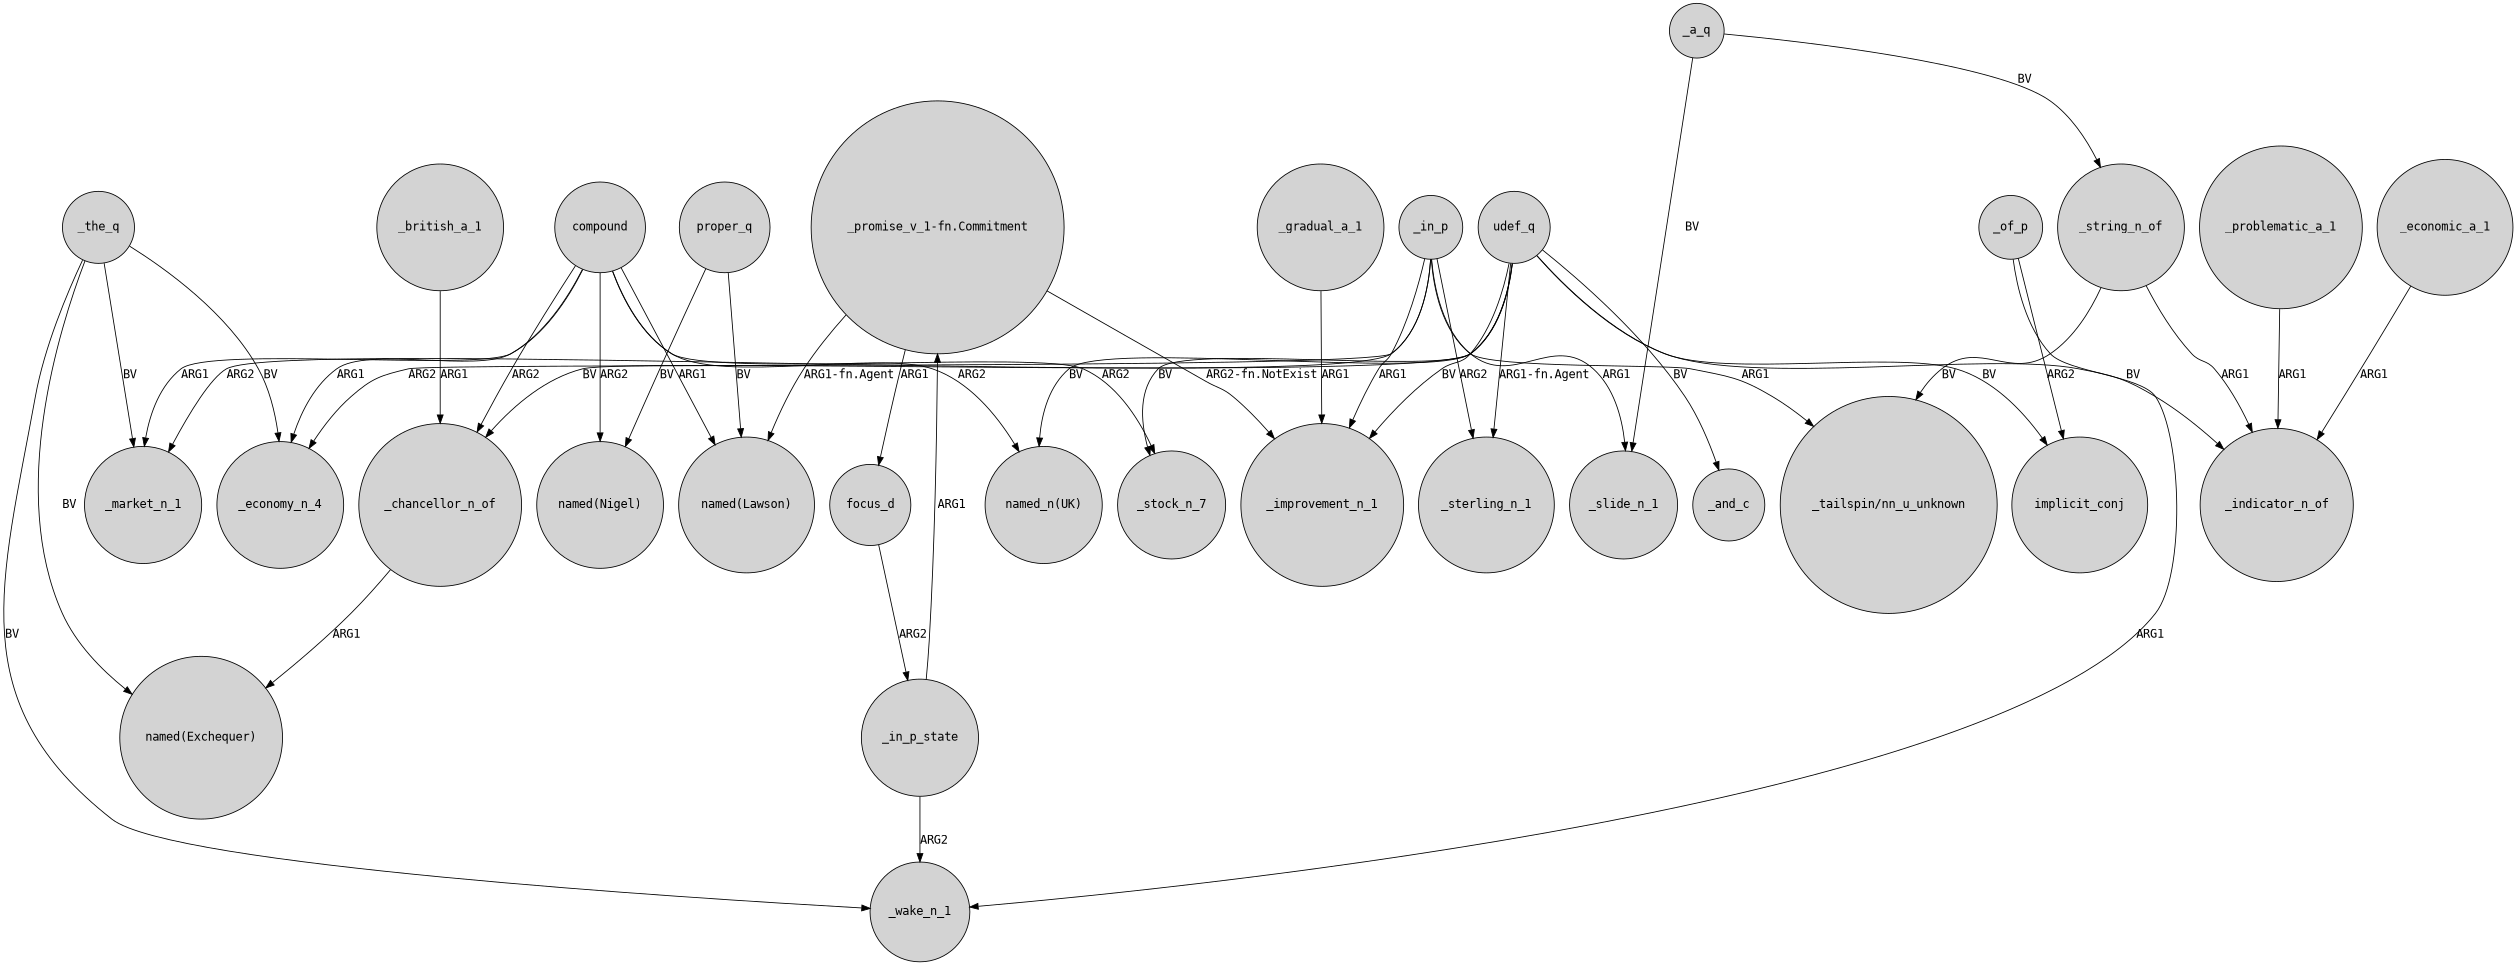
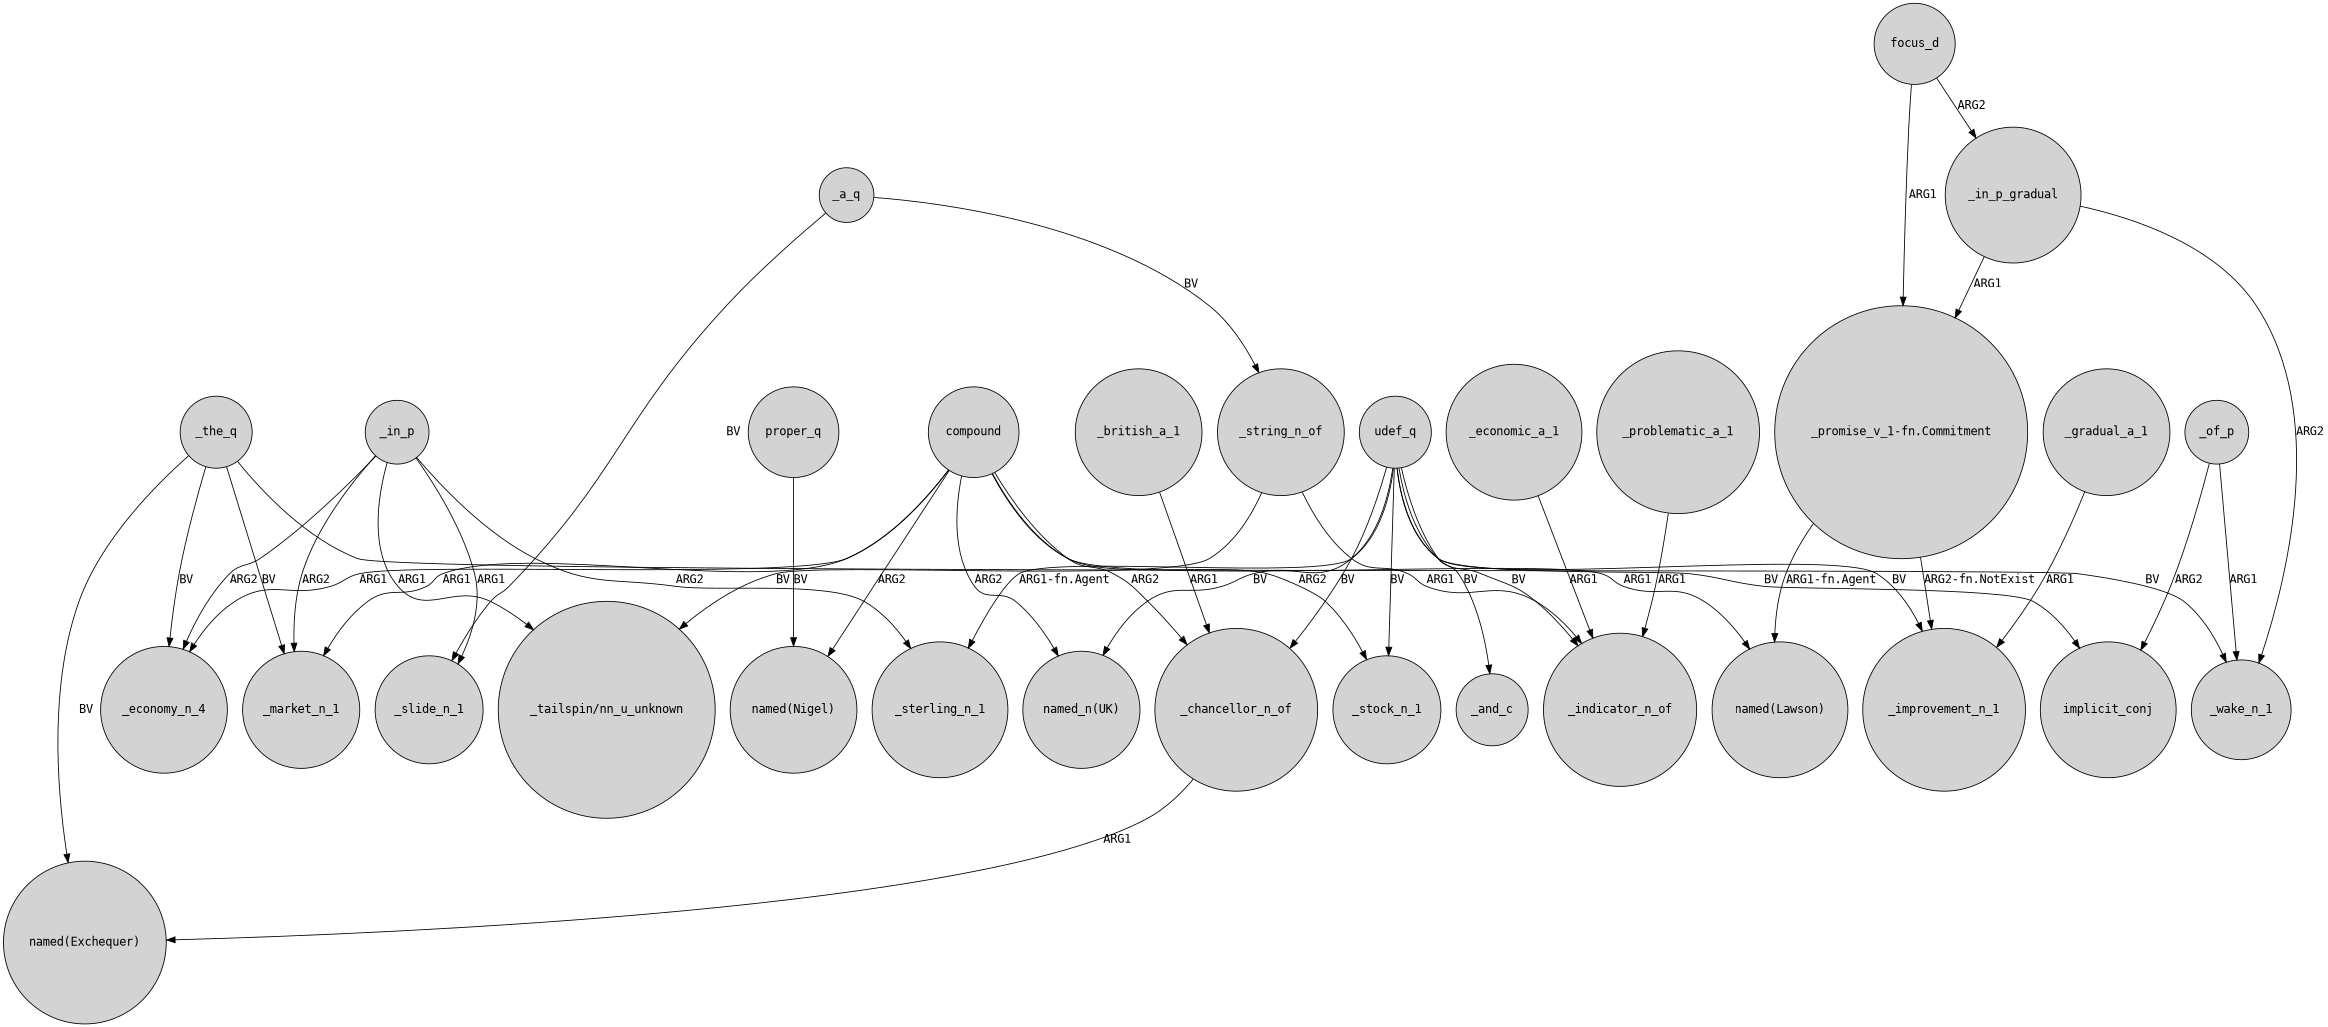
edge "_in_p" -> "_improvement_n_1": removed, label "ARG1"
edge "proper_q" -> "named(Lawson)": removed, label "BV"
edge "_promise_v_1-fn.Commitment" -> "focus_d": reversed
node "_stock_n_7": label "_stock_n_7" -> "_stock_n_1"
node "_in_p_state": label "_in_p_state" -> "_in_p_gradual"
